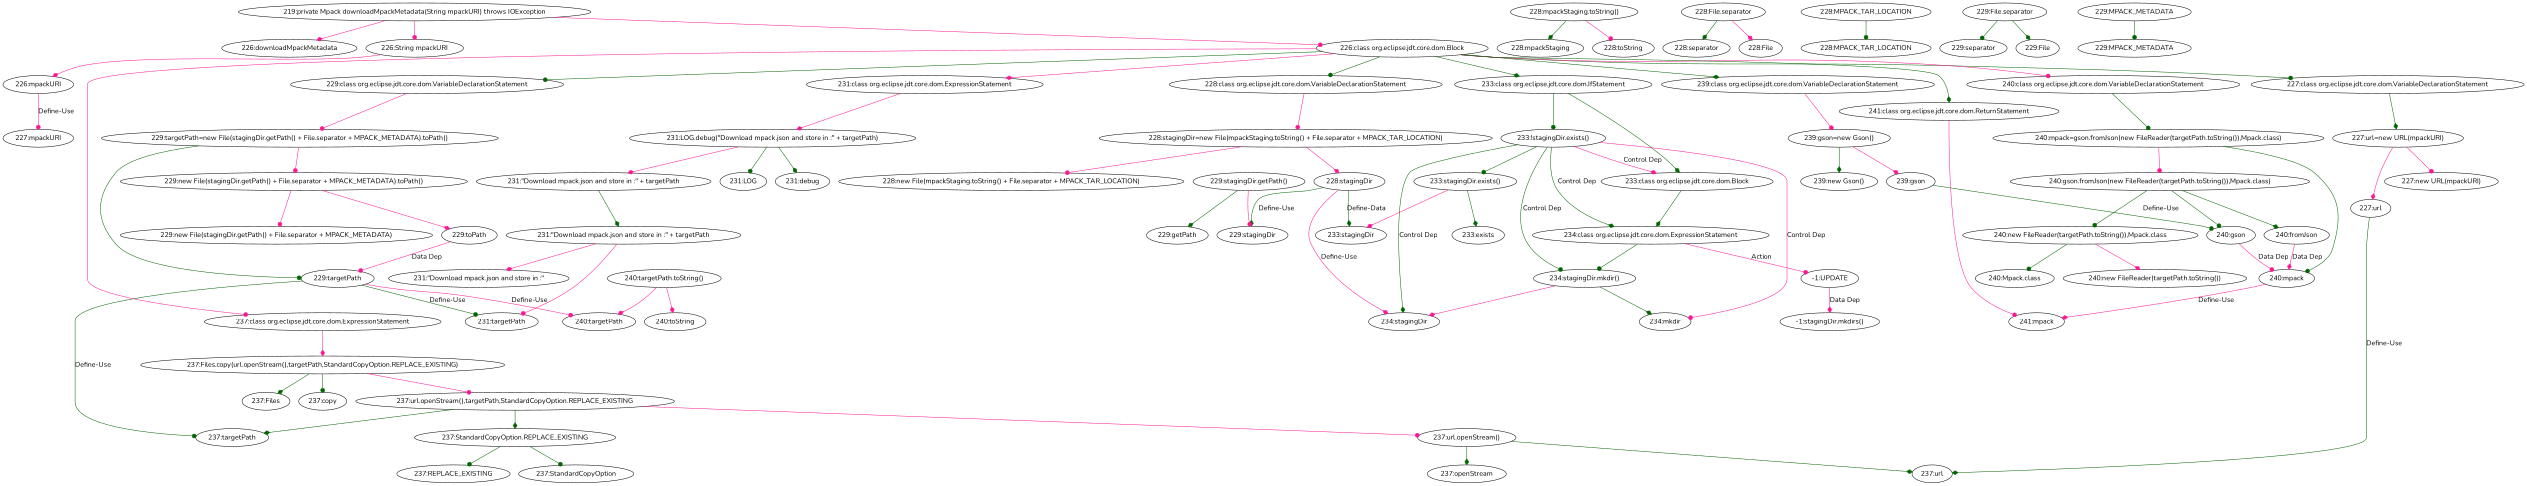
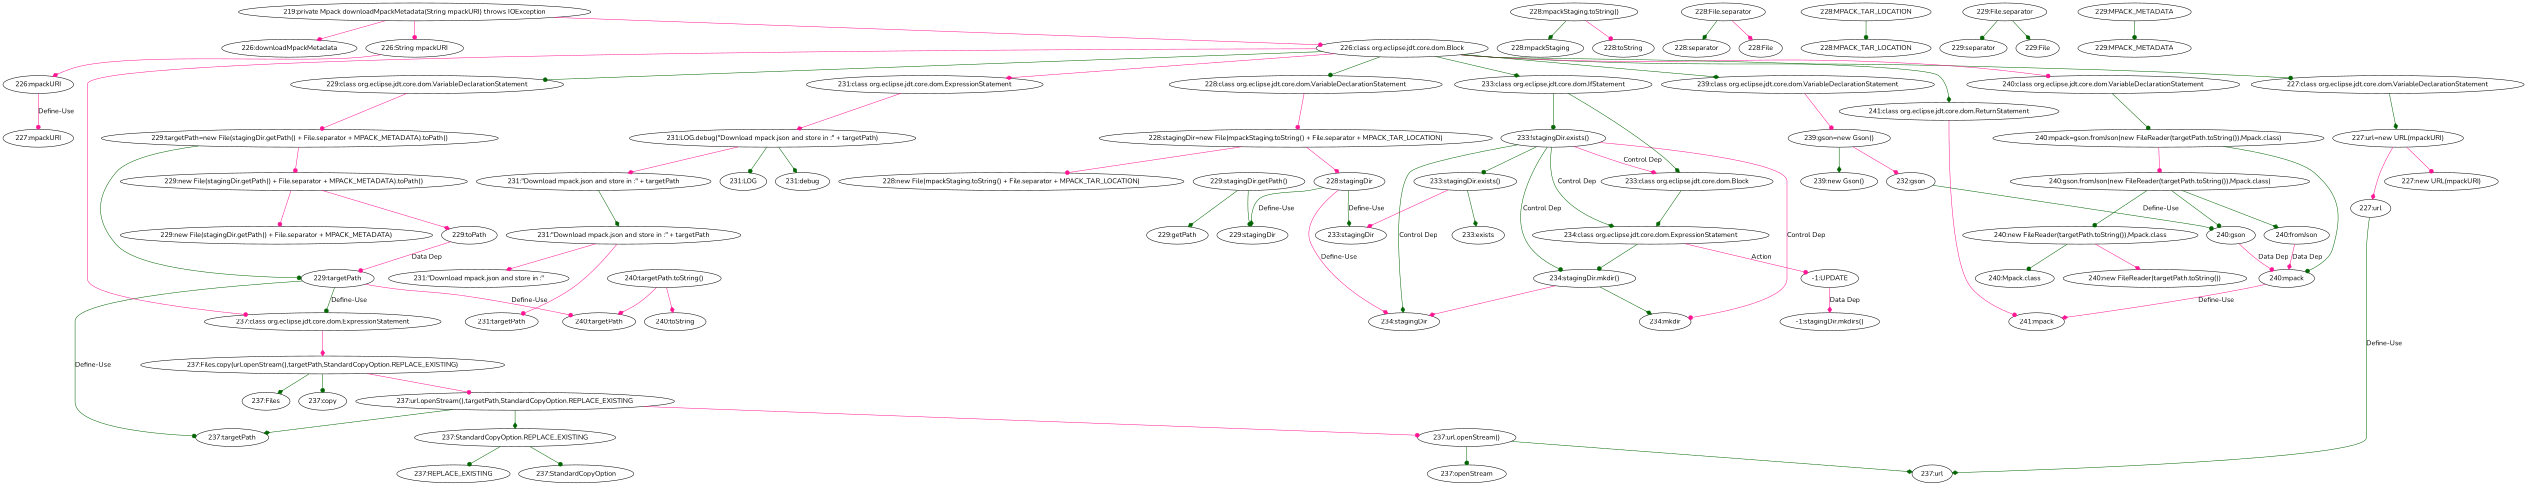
node "239:gson": label "239:gson" -> "232:gson"
edge "229:stagingDir.getPath()" -> "229:stagingDir": color deeppink -> darkgreen
edge "228:stagingDir" -> "233:stagingDir": label "Define-Data" -> "Define-Use"
edge "229:targetPath" -> "231:targetPath": now "229:targetPath" -> "237:class org.eclipse.jdt.core.dom.ExpressionStatement"
edge "237:url.openStream()" -> "237:openStream": arrowhead diamond -> dot
